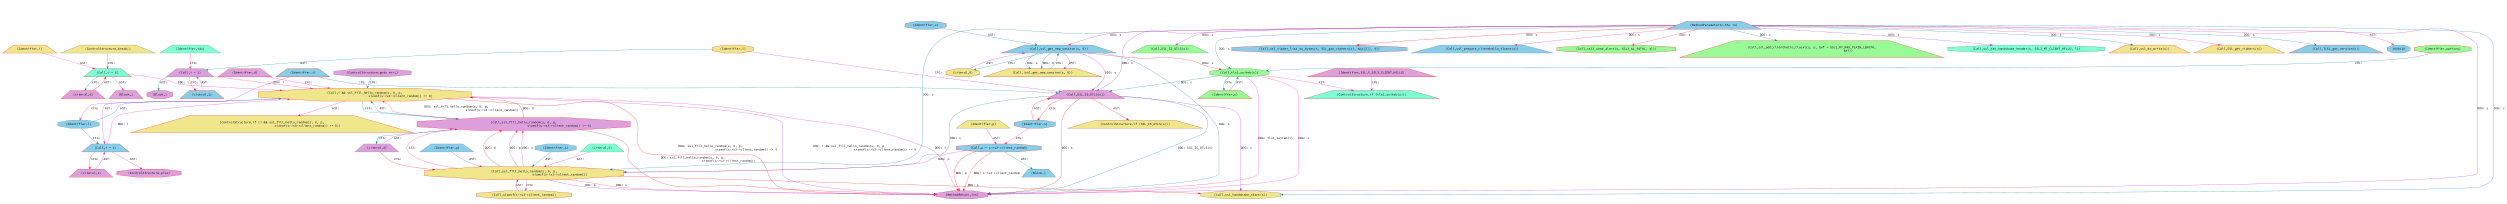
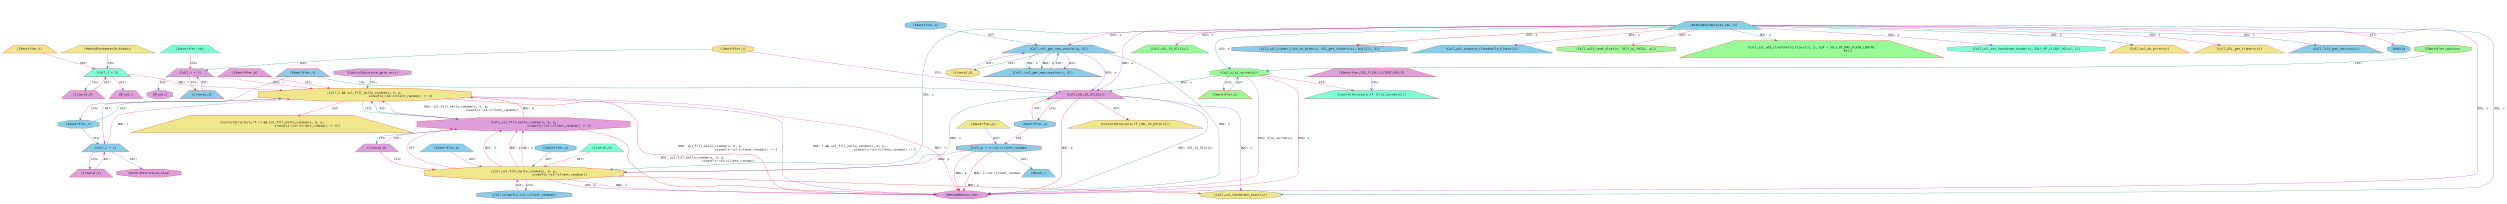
node "(ControlStructure,break;)": label "(ControlStructure,break;)" -> "(MethodParameterIn,break;)"
edge "(Call,ssl_get_new_session(s, 0))" -> "(Call,tls1_suiteb(s))": removed, label "DDG: s"
node "(Call,!ssl_get_new_session(s, 0))": fillcolor khaki -> skyblue
node "(Call,sizeof(s->s3->client_random))": fillcolor khaki -> skyblue
